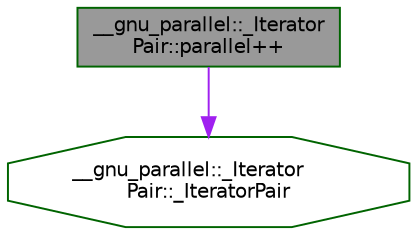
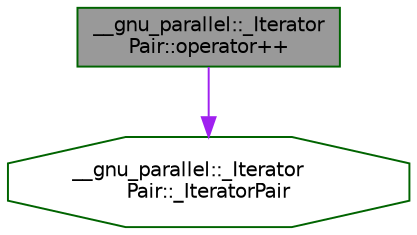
node "__gnu_parallel::_Iterator Pair::parallel++": label "__gnu_parallel::_Iterator Pair::parallel++" -> "__gnu_parallel::_Iterator Pair::operator++"
